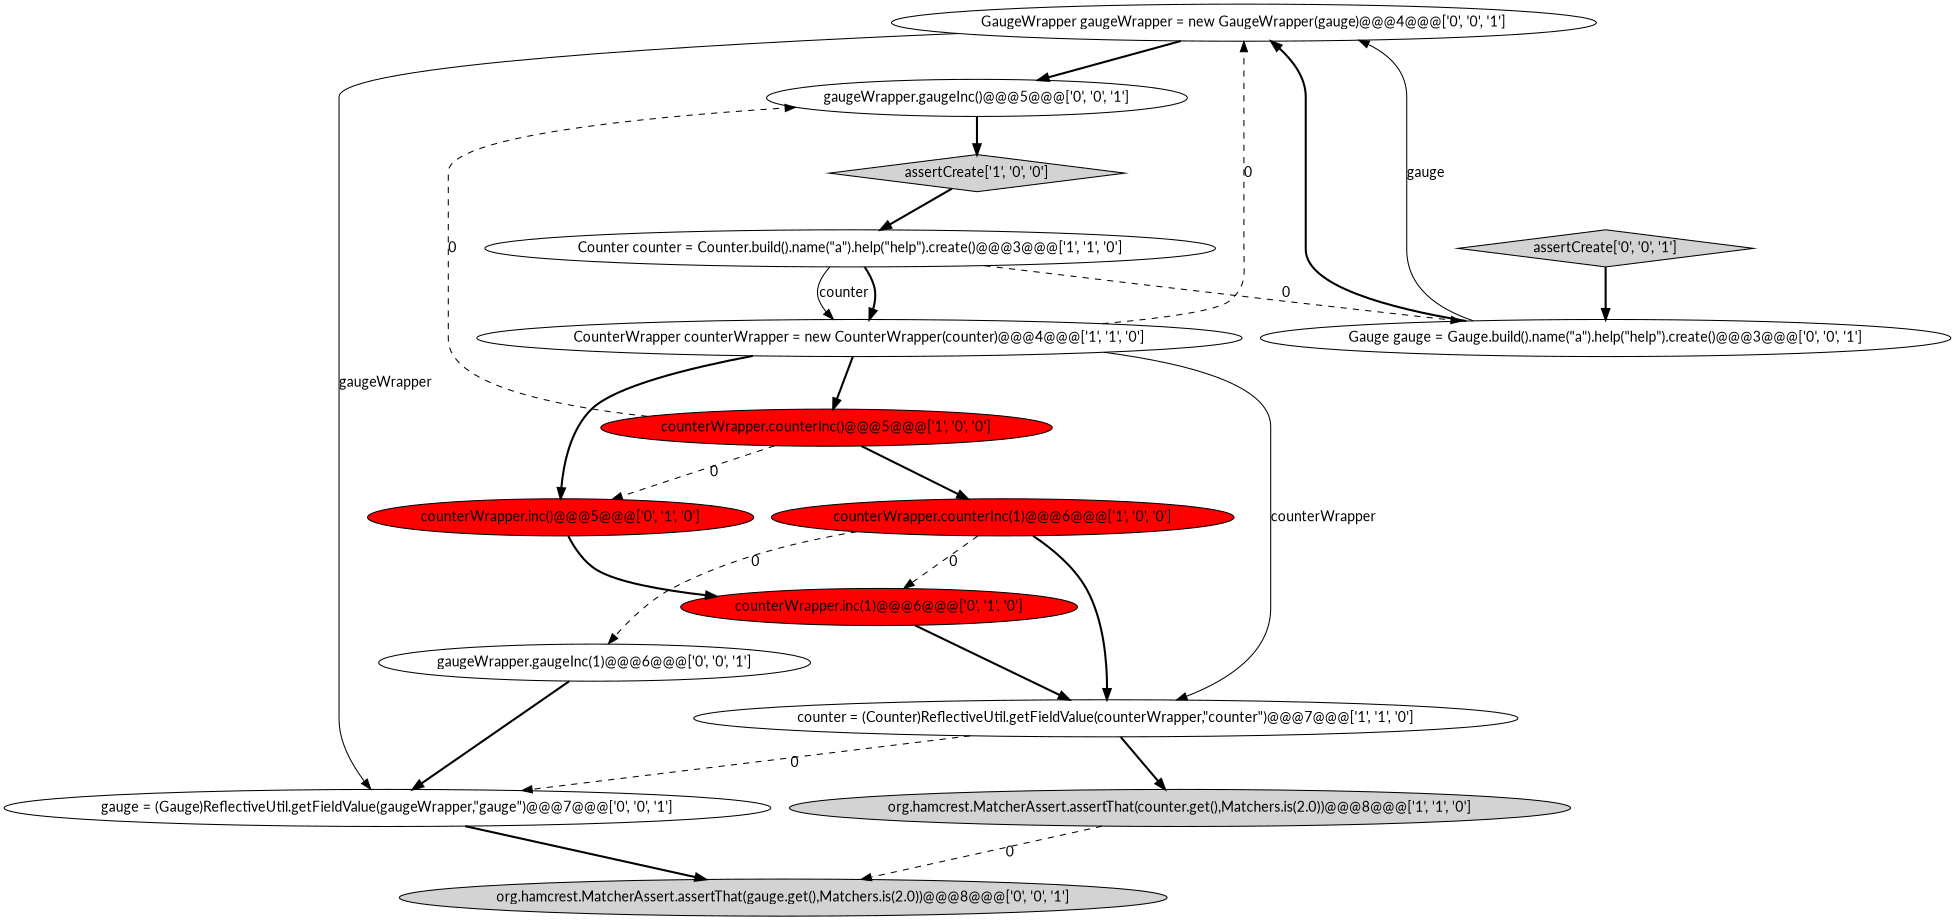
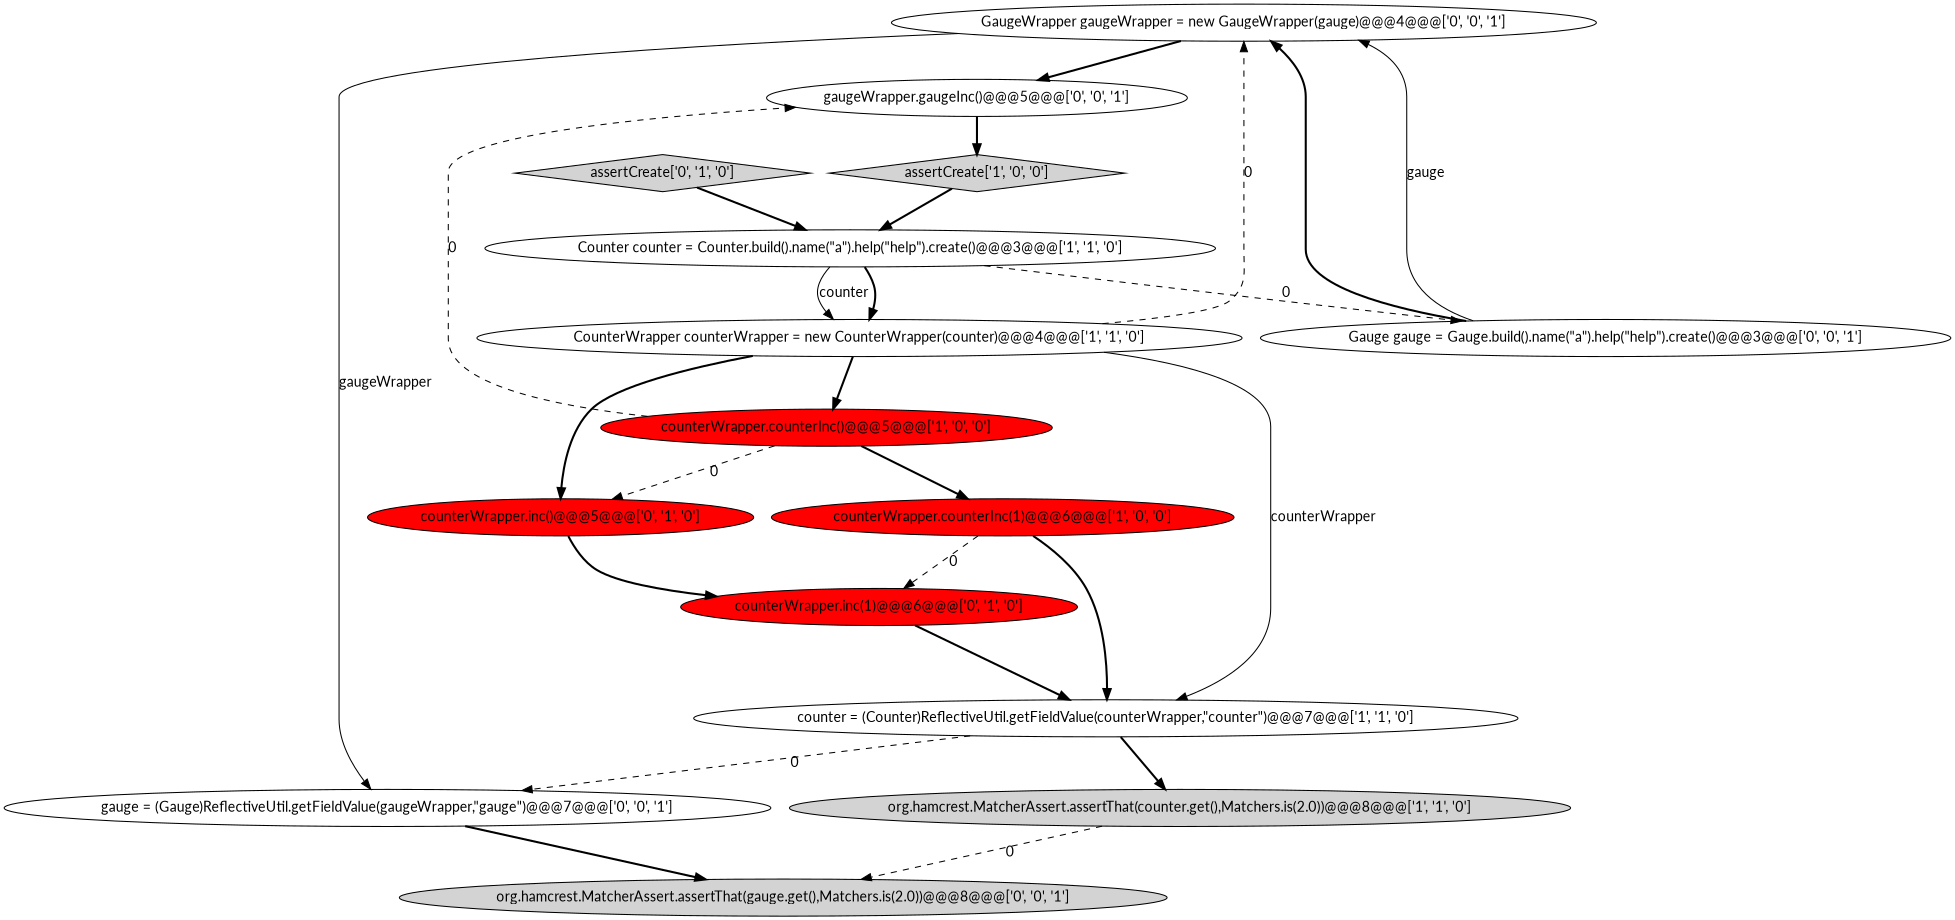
node "assertCreate['0', '1', '0']": added
node "assertCreate['0', '0', '1']": removed
node "gaugeWrapper.gaugeInc(1)@@@6@@@['0', '0', '1']": removed
